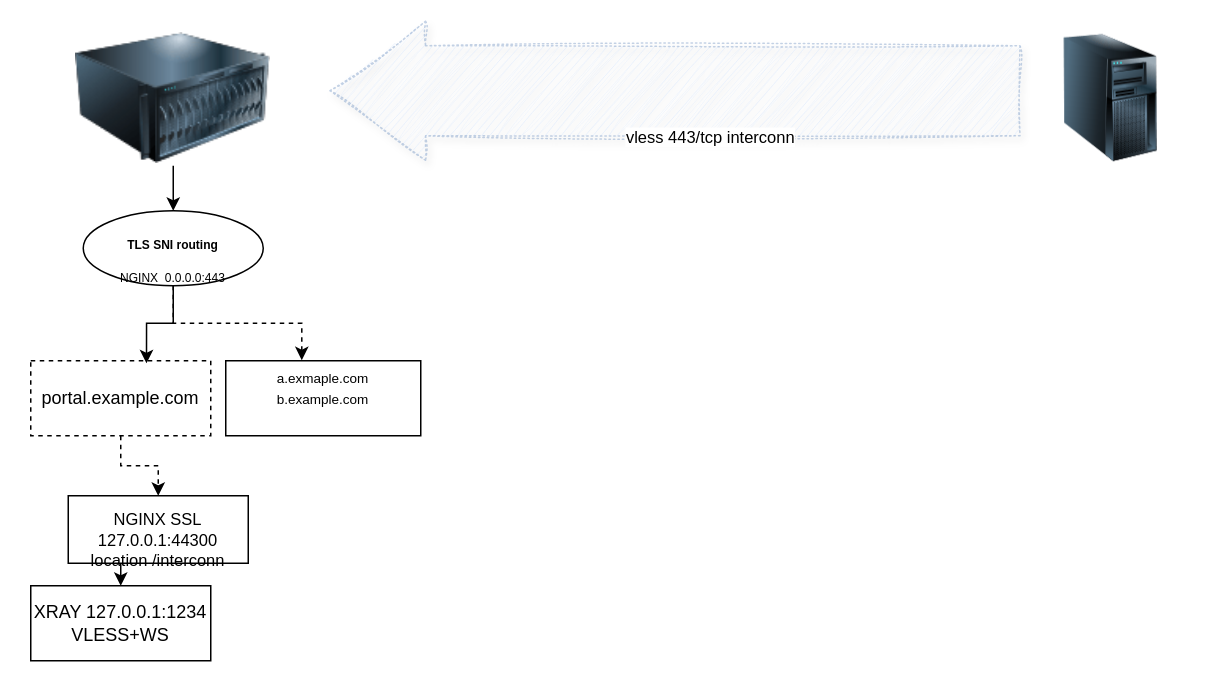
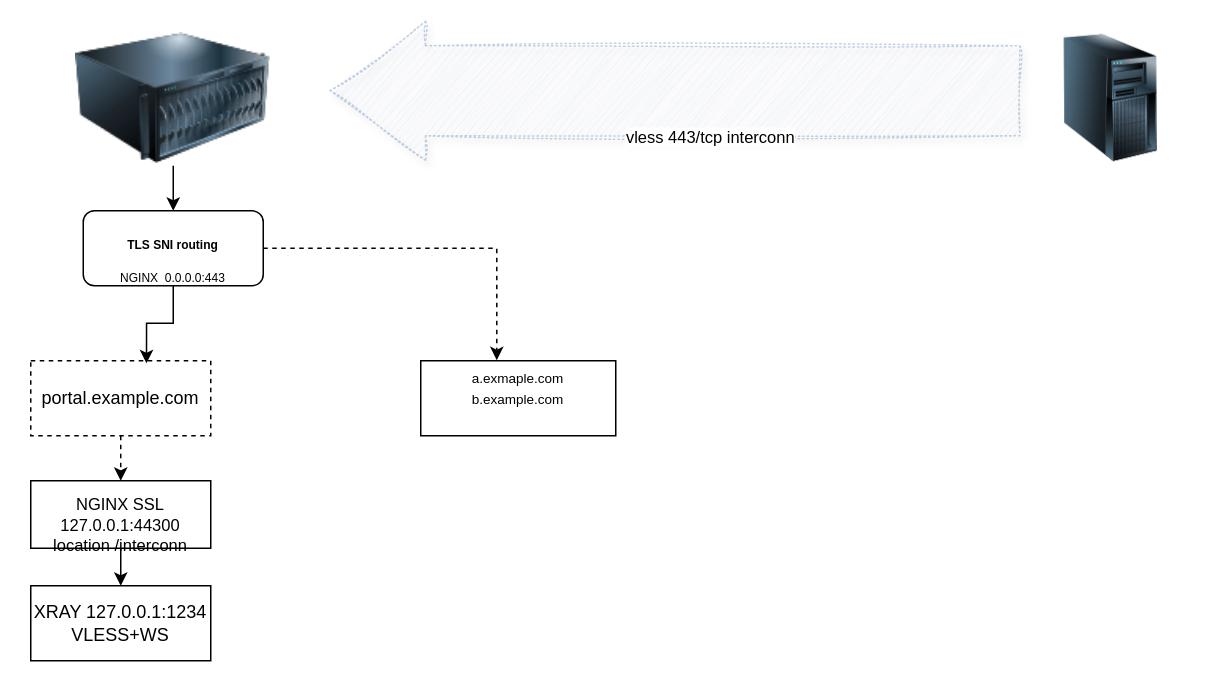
node "TLS SNI routing NGINX 0.0.0.0:443": shape ellipse -> rounded rectangle
node "a.exmaple.com b.example.com": moved (323, 398) -> (518, 398)
node "NGINX SSL 127.0.0.1:44300 location /interconn": moved (158, 530) -> (121, 515)
